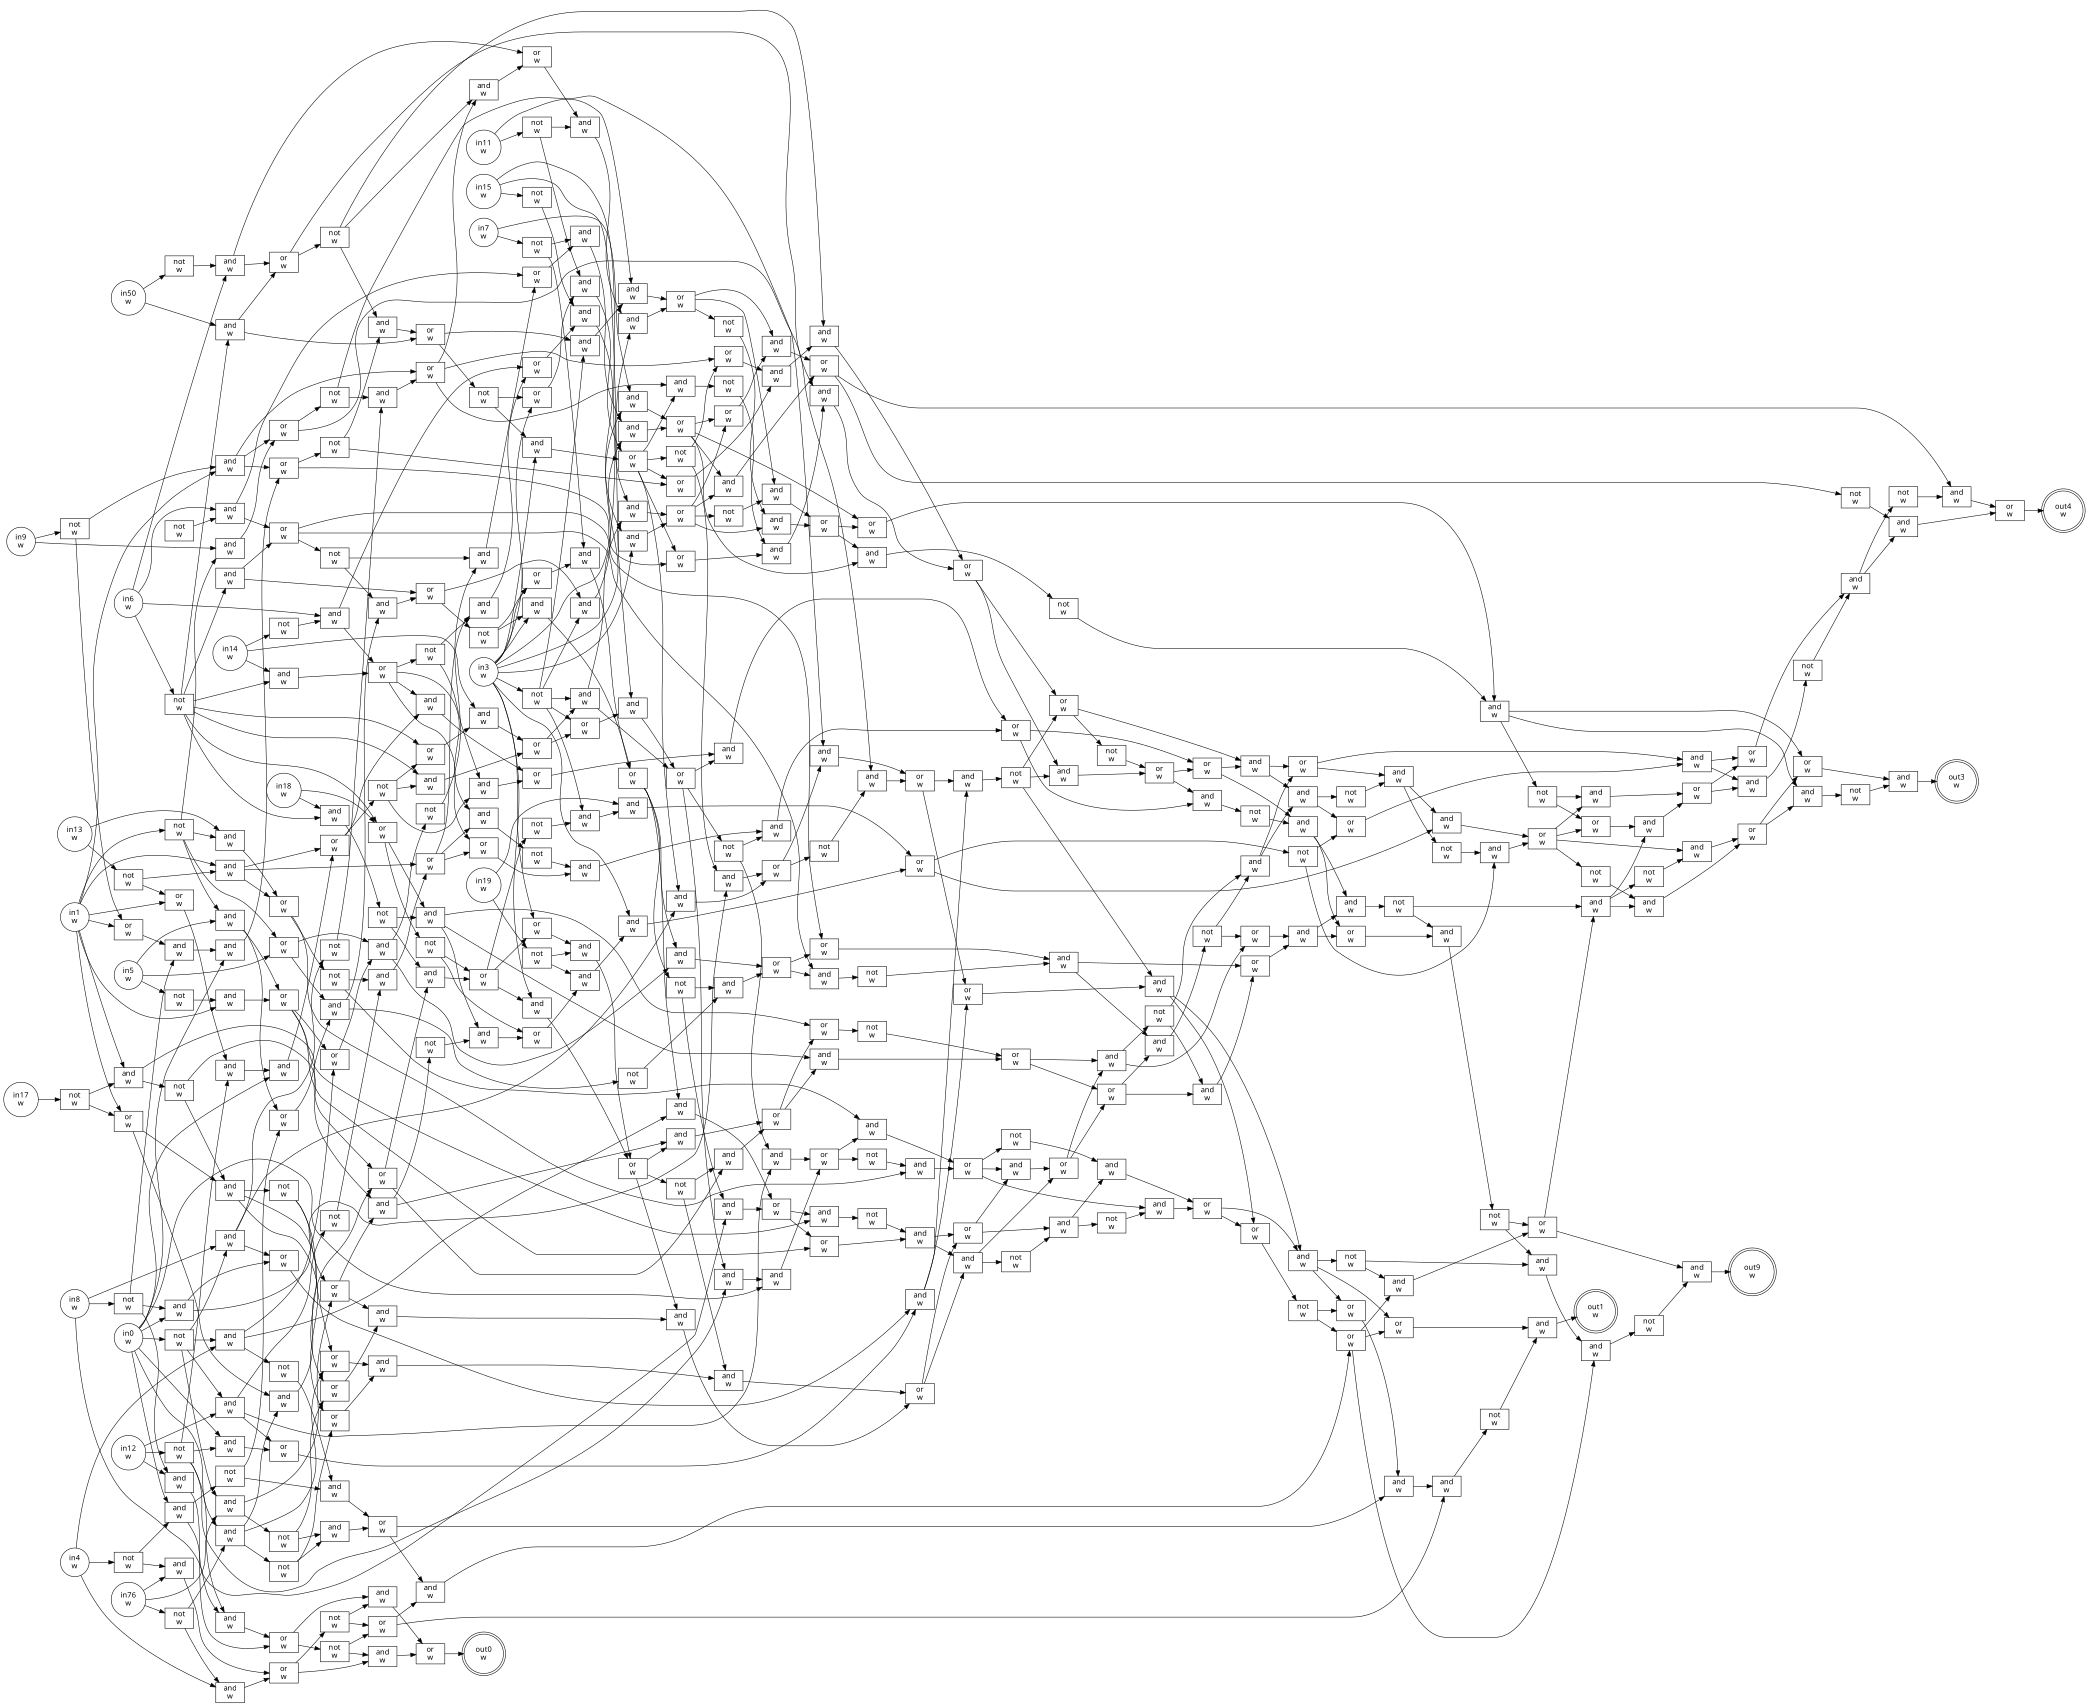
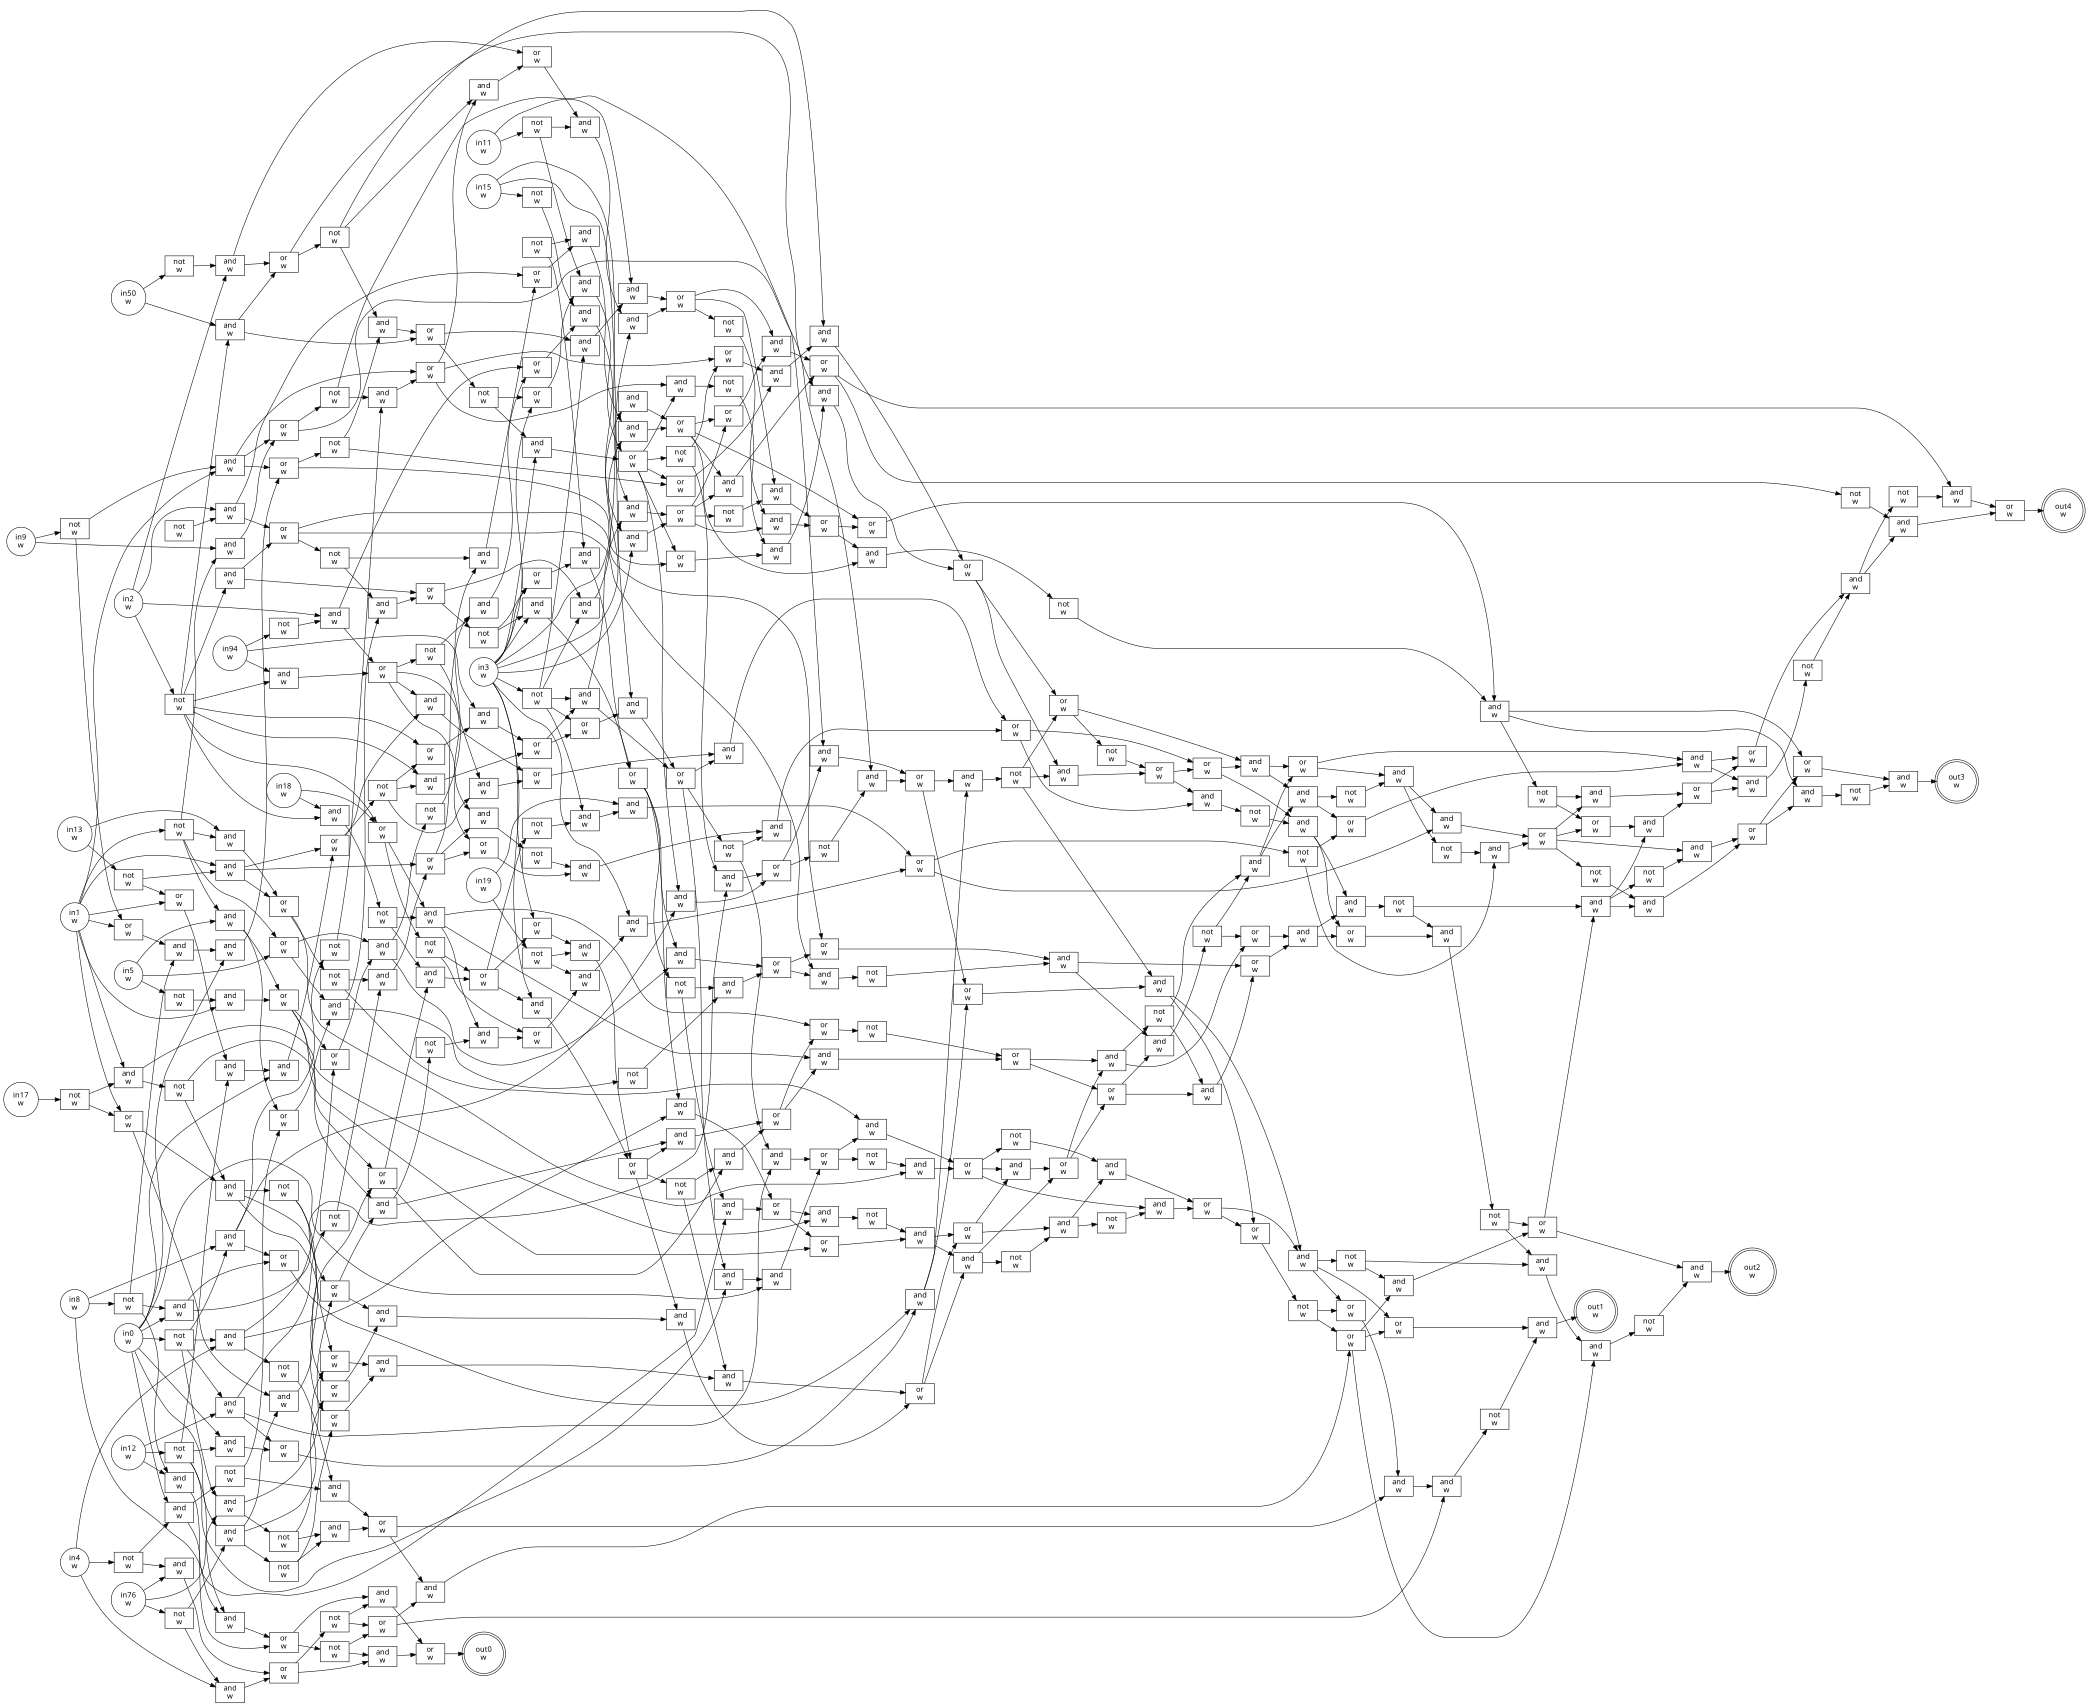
node "in7 w": removed
node "in6 w": label "in6 w" -> "in2 w"
node "in14 w": label "in14 w" -> "in94 w"
node "out9 w": label "out9 w" -> "out2 w"
